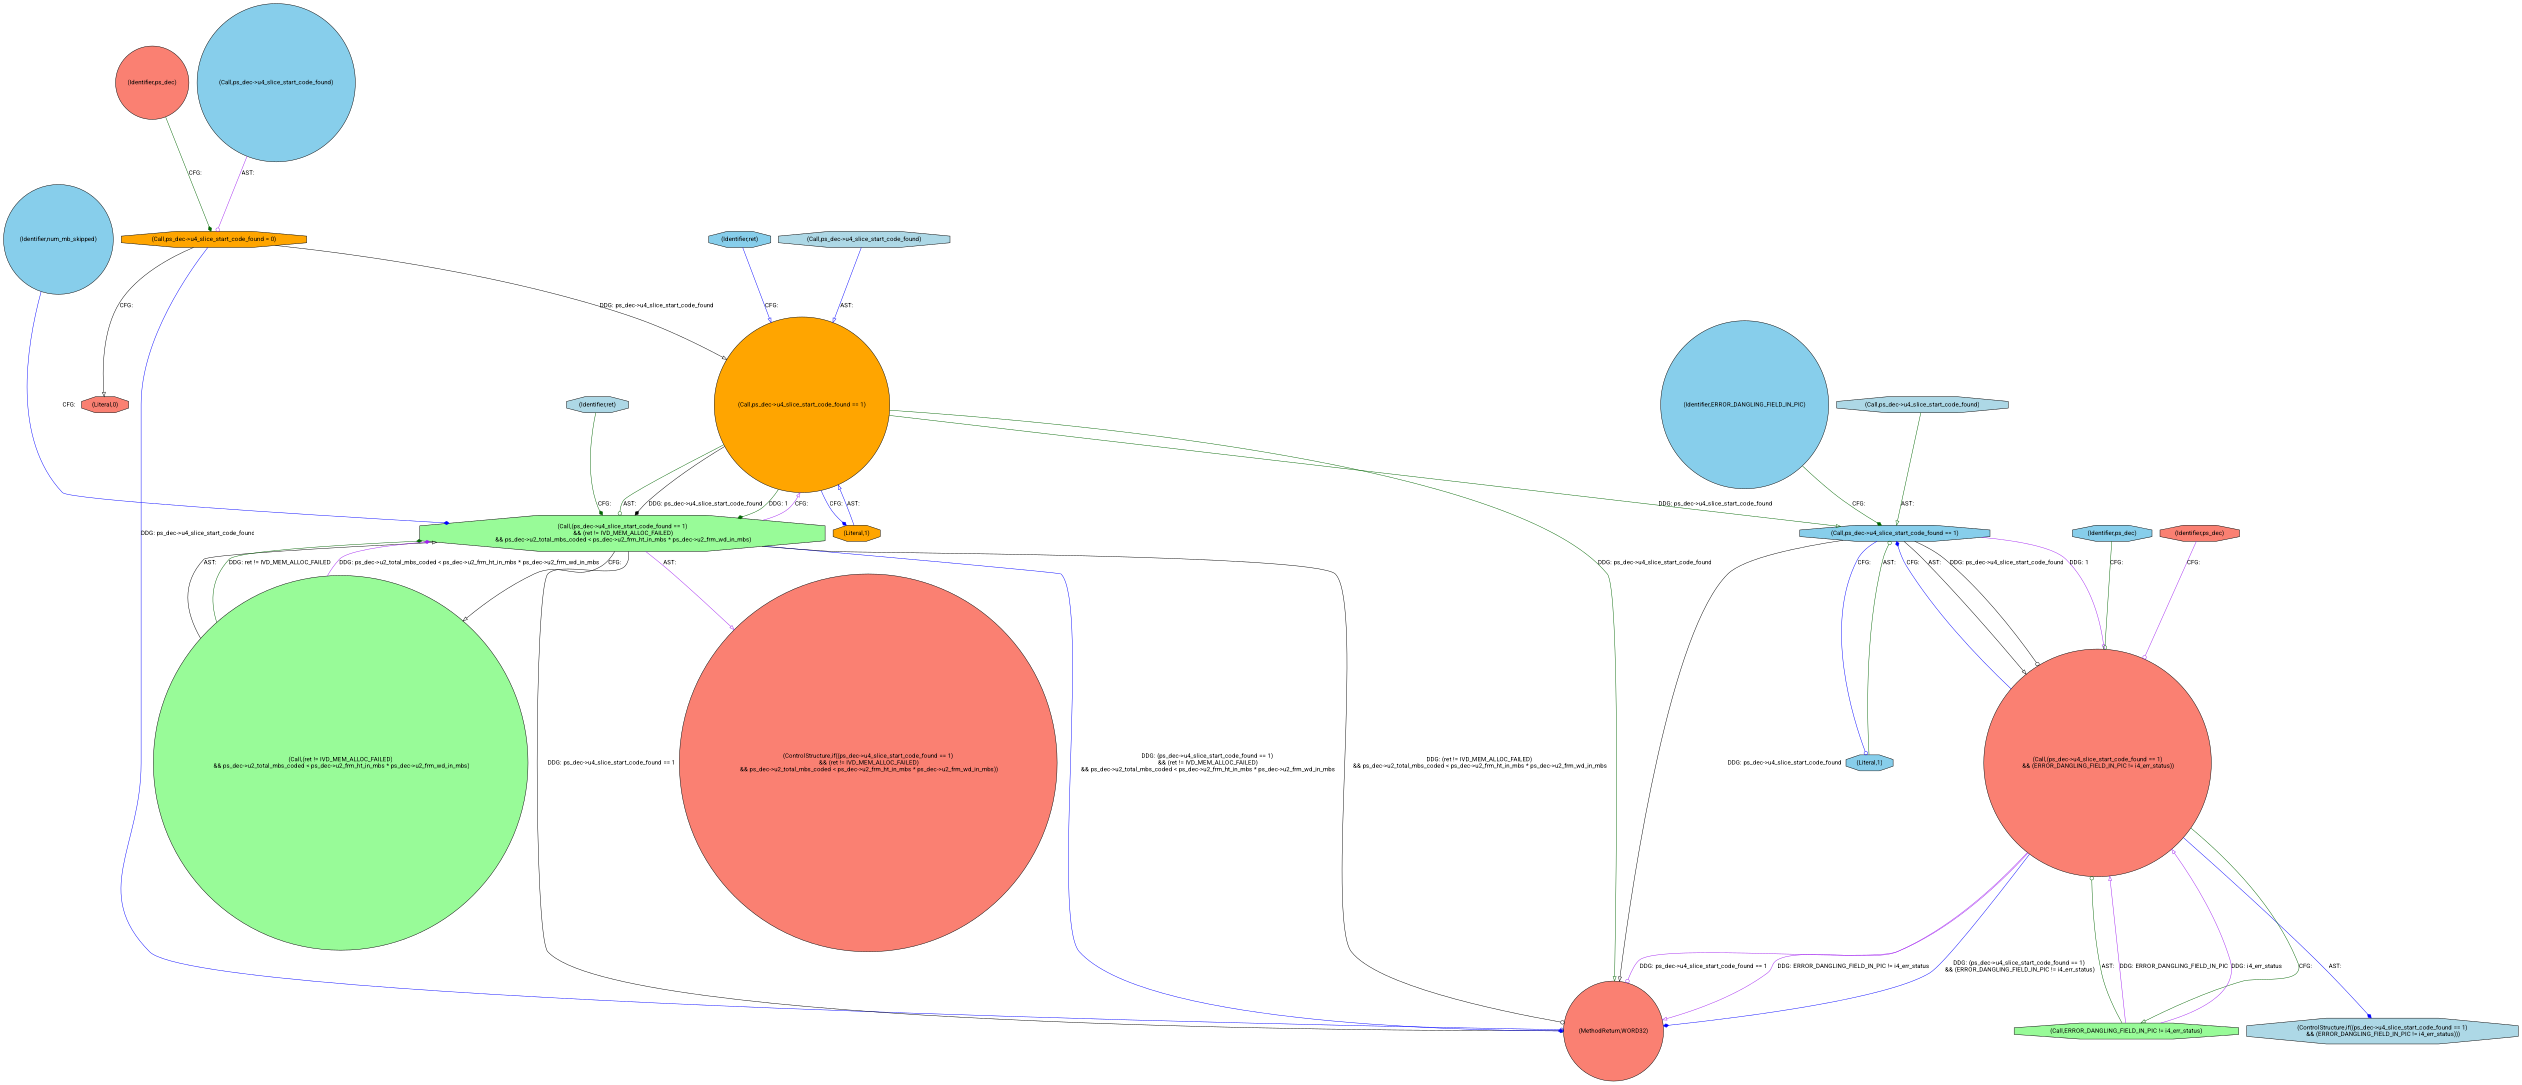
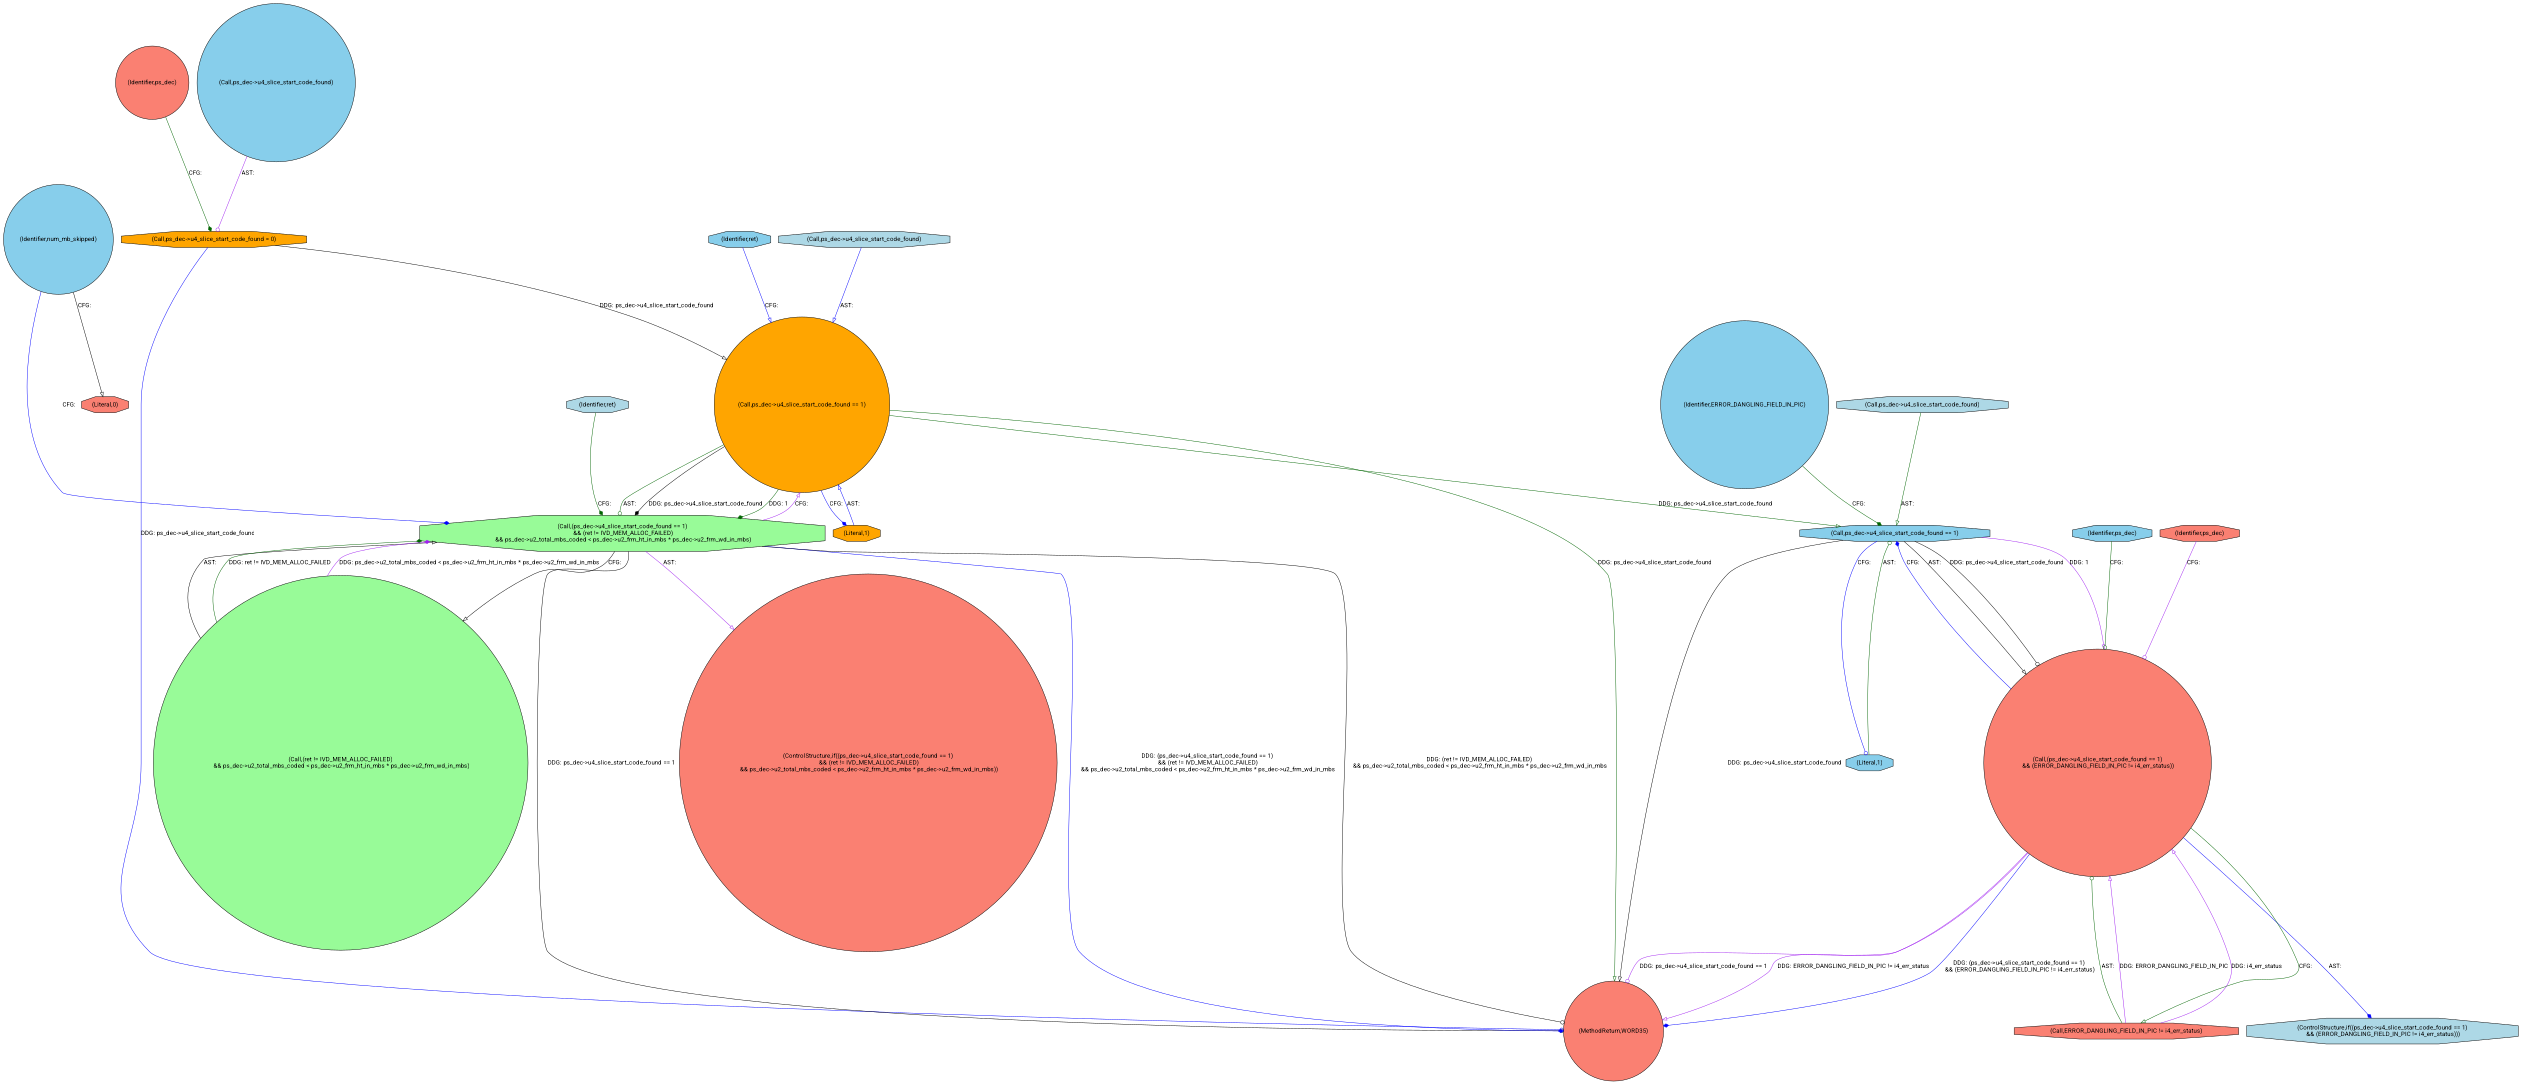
edge "(Call,ps_dec->u4_slice_start_code_found = 0)" -> "(Literal,0)": now "(Identifier,num_mb_skipped)" -> "(Literal,0)"
node "(MethodReturn,WORD32)": label "(MethodReturn,WORD32)" -> "(MethodReturn,WORD35)"
node "(Call,ERROR_DANGLING_FIELD_IN_PIC != i4_err_status)": fillcolor palegreen -> salmon
